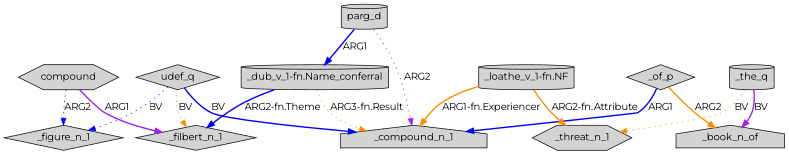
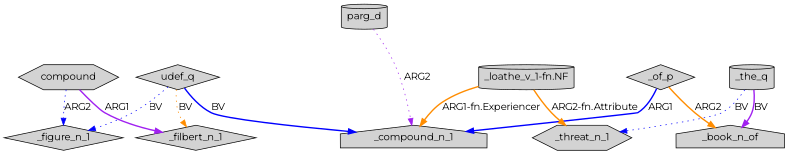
node "_dub_v_1-fn.Name_conferral": removed
edge "_the_q" -> "_threat_n_1": color darkorange -> blue
